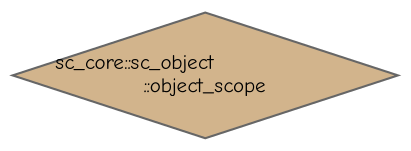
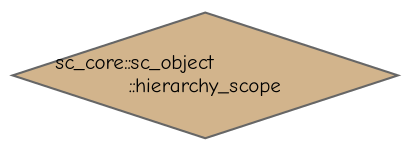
node "sc_core::sc_object ::object_scope": label "sc_core::sc_object ::object_scope" -> "sc_core::sc_object ::hierarchy_scope"
